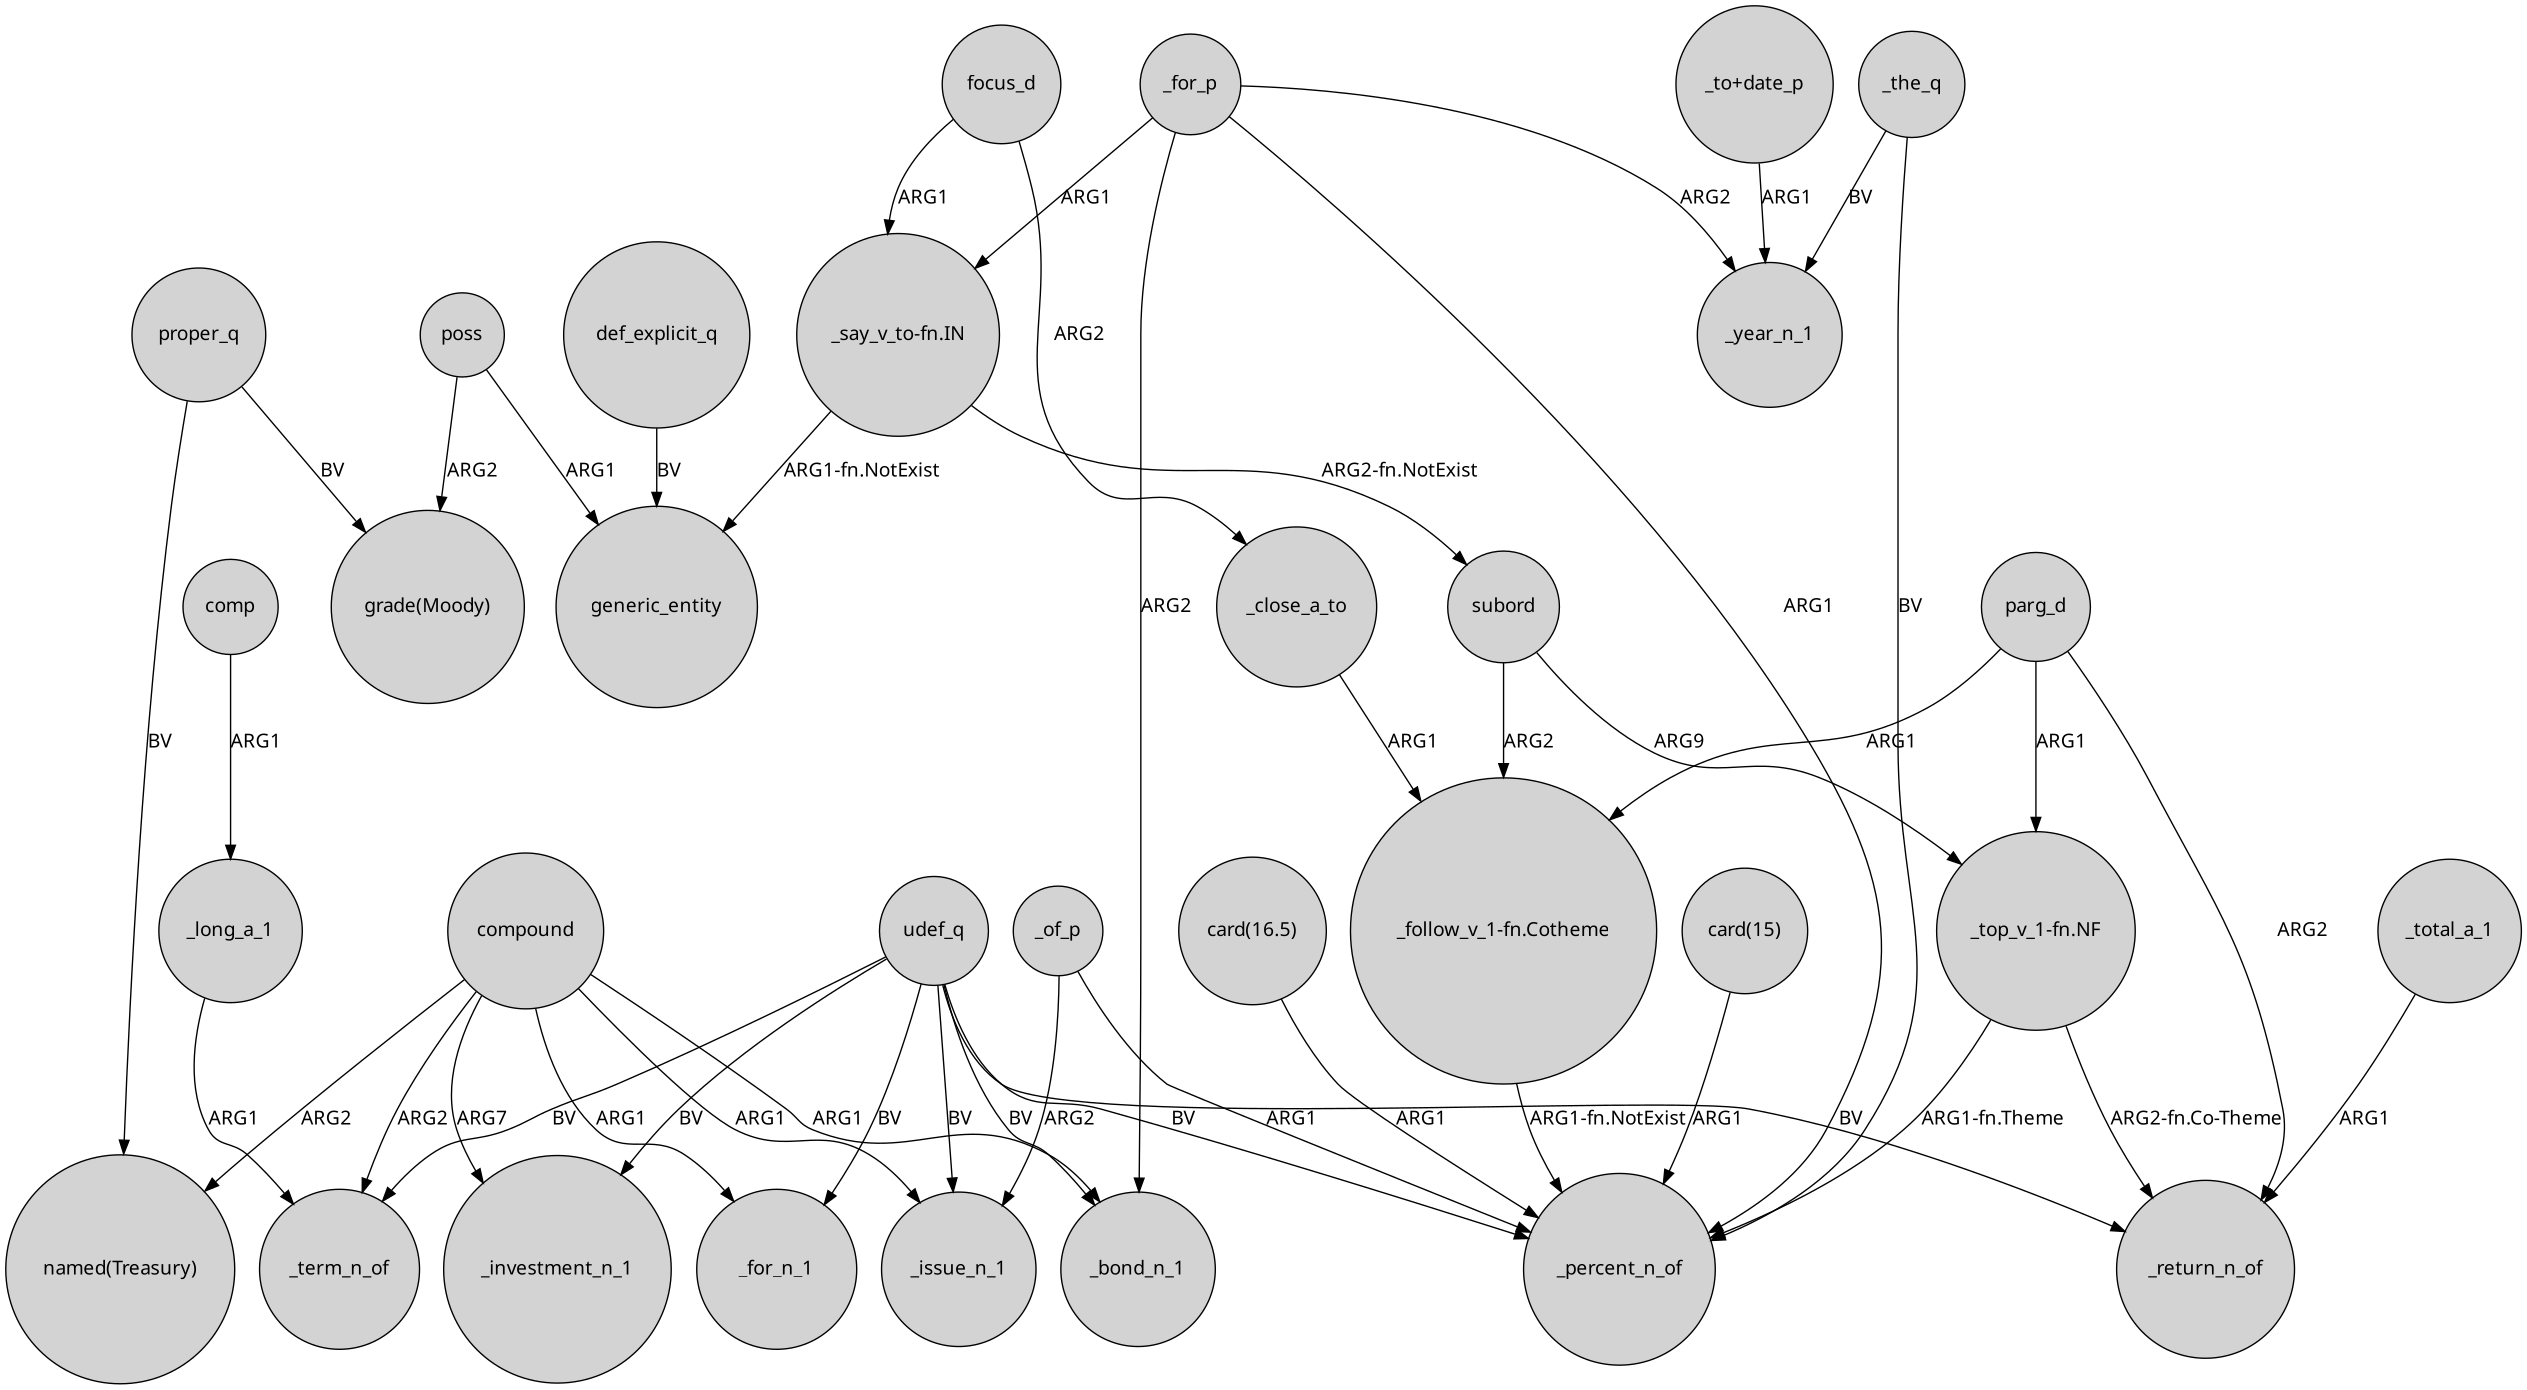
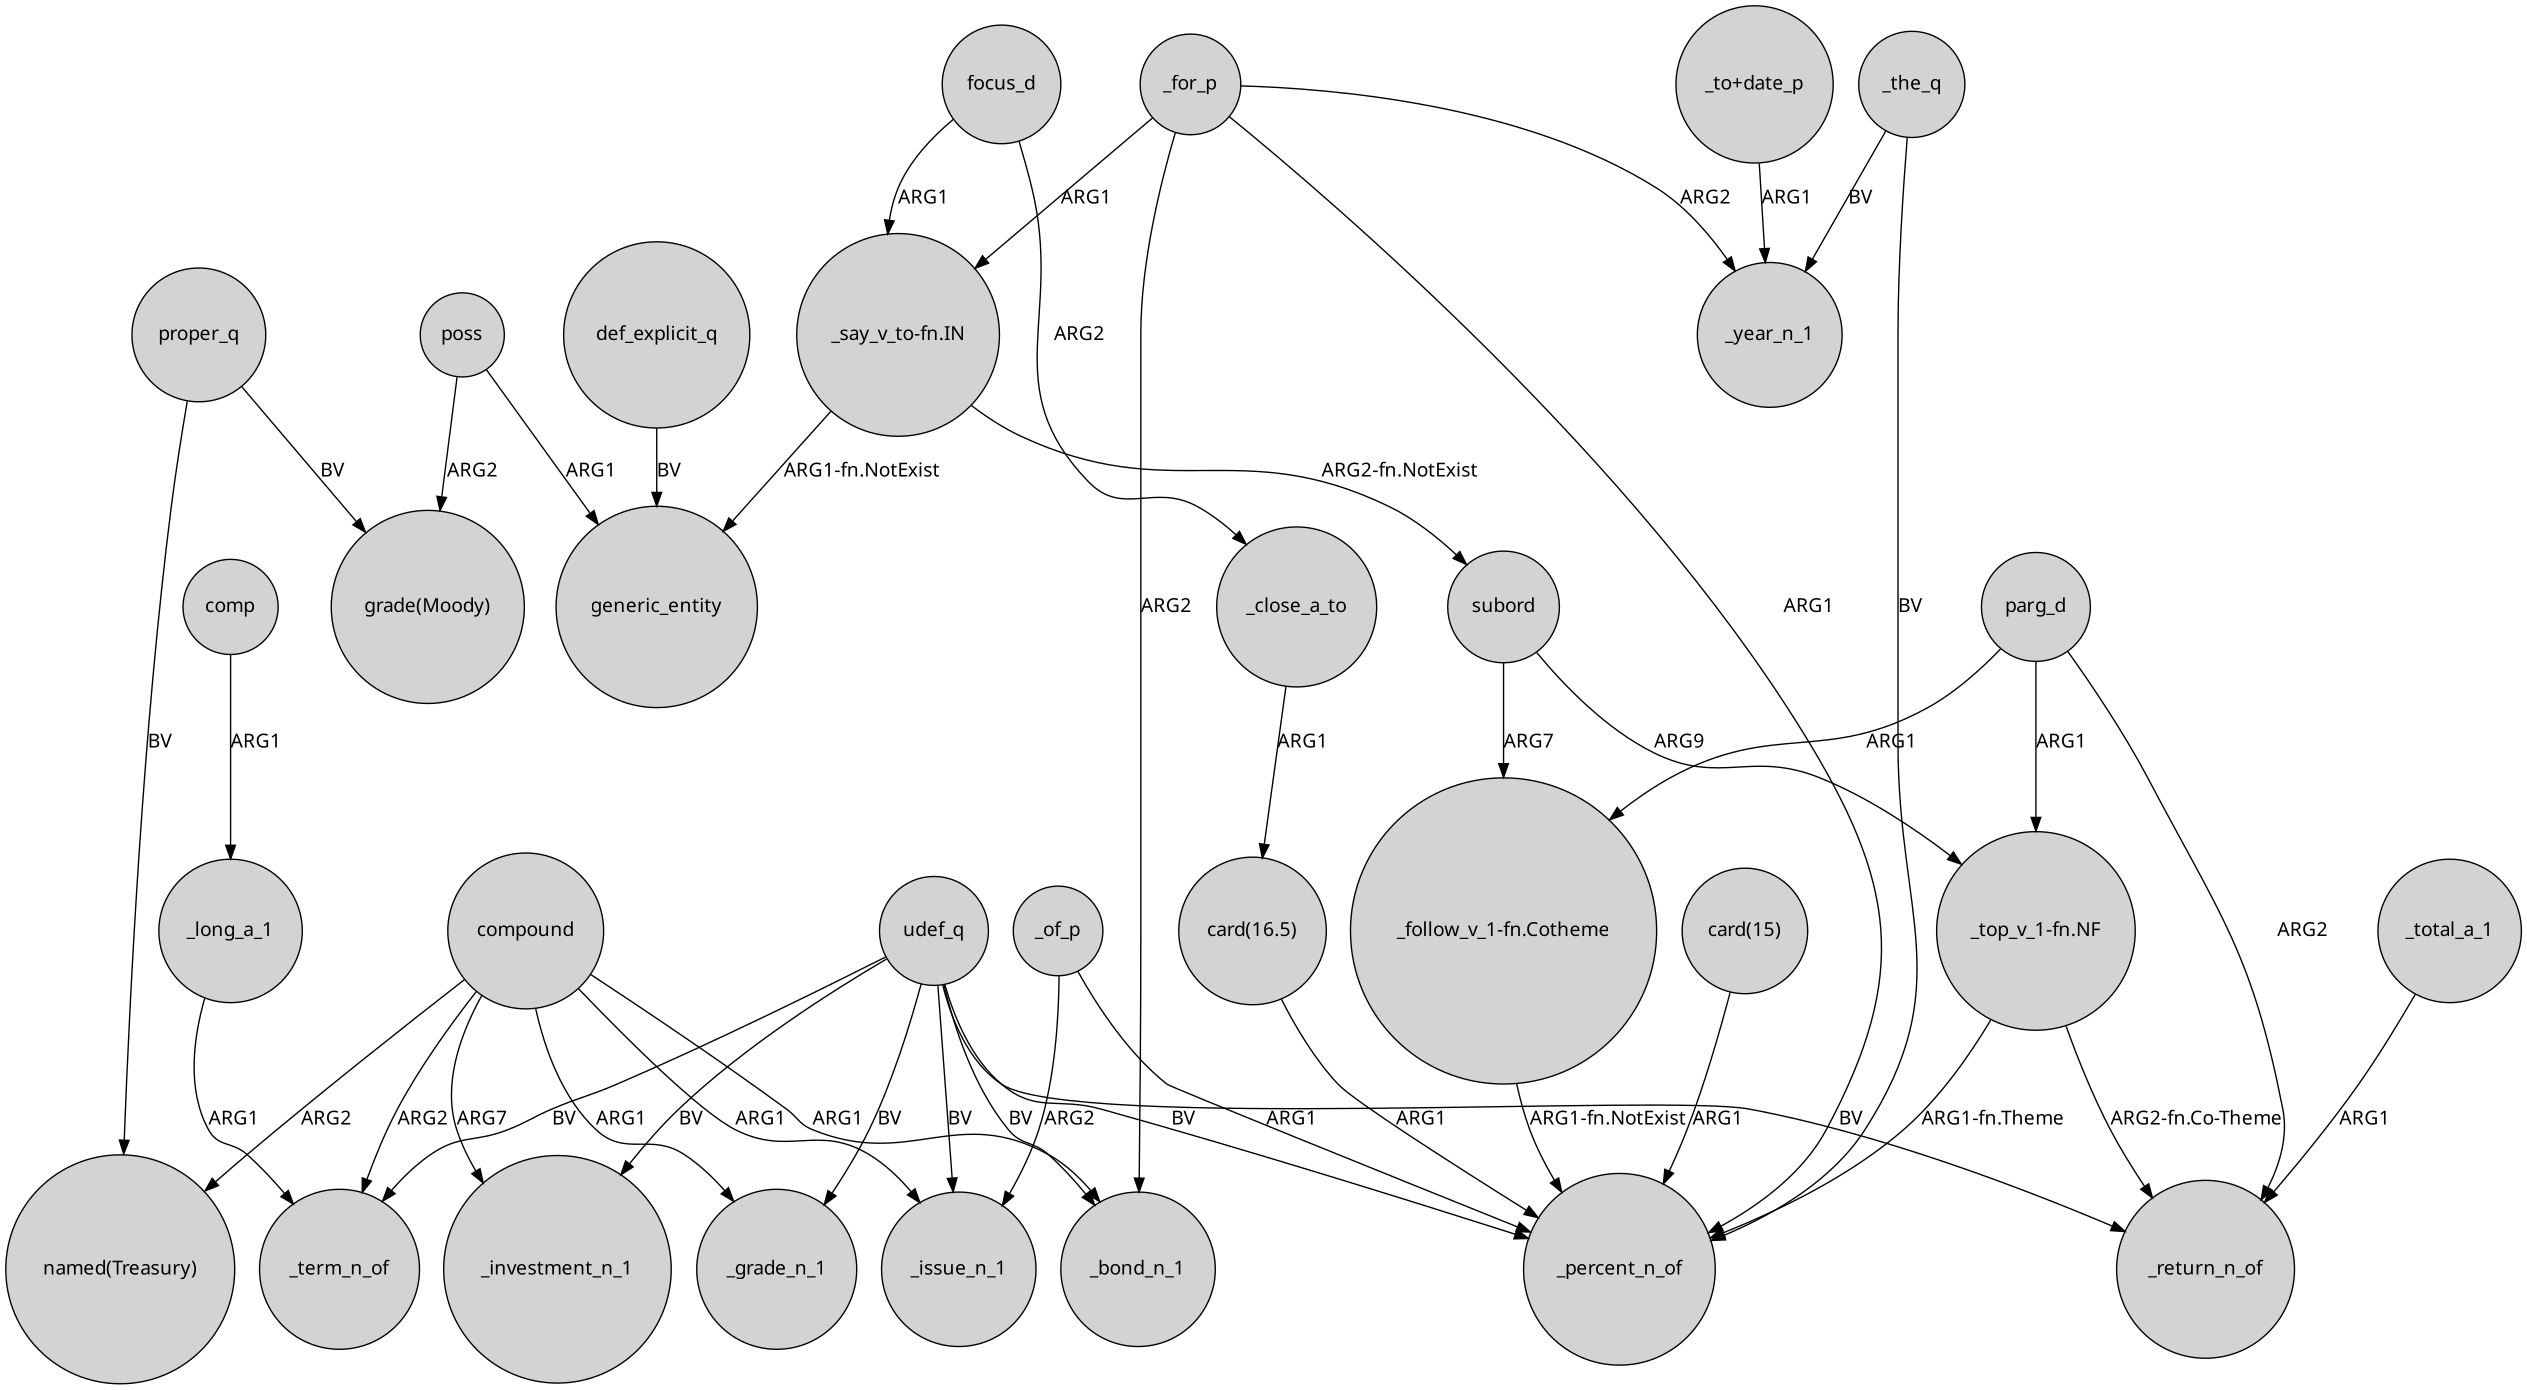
edge "_close_a_to" -> "_follow_v_1-fn.Cotheme": now "_close_a_to" -> "card(16.5)"
edge "subord" -> "_follow_v_1-fn.Cotheme": label "ARG2" -> "ARG7"
node "_for_n_1": label "_for_n_1" -> "_grade_n_1"
